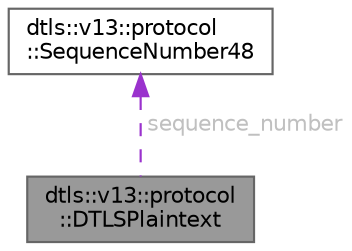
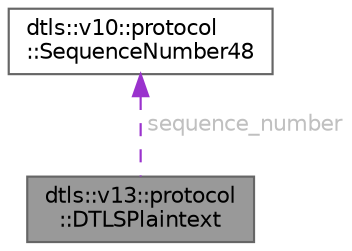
node "dtls::v13::protocol ::SequenceNumber48": label "dtls::v13::protocol ::SequenceNumber48" -> "dtls::v10::protocol ::SequenceNumber48"
